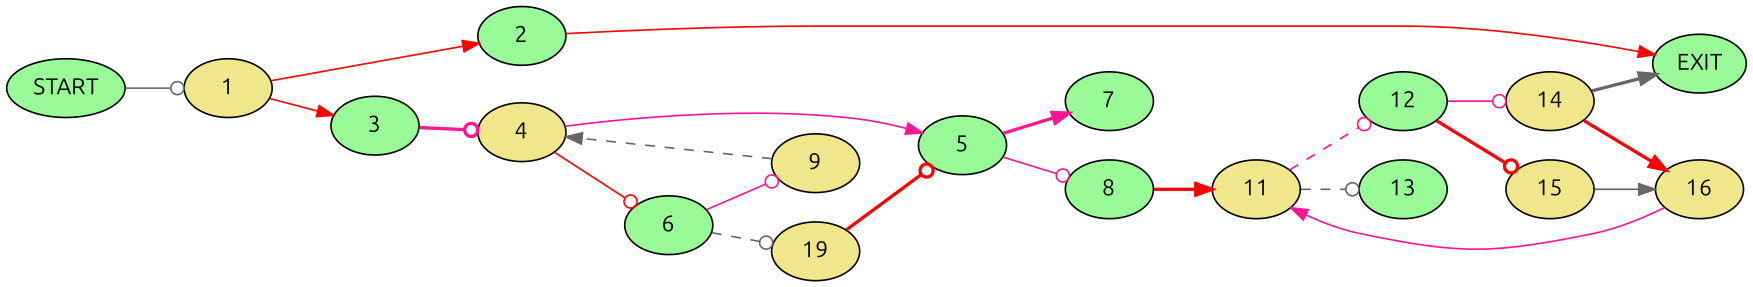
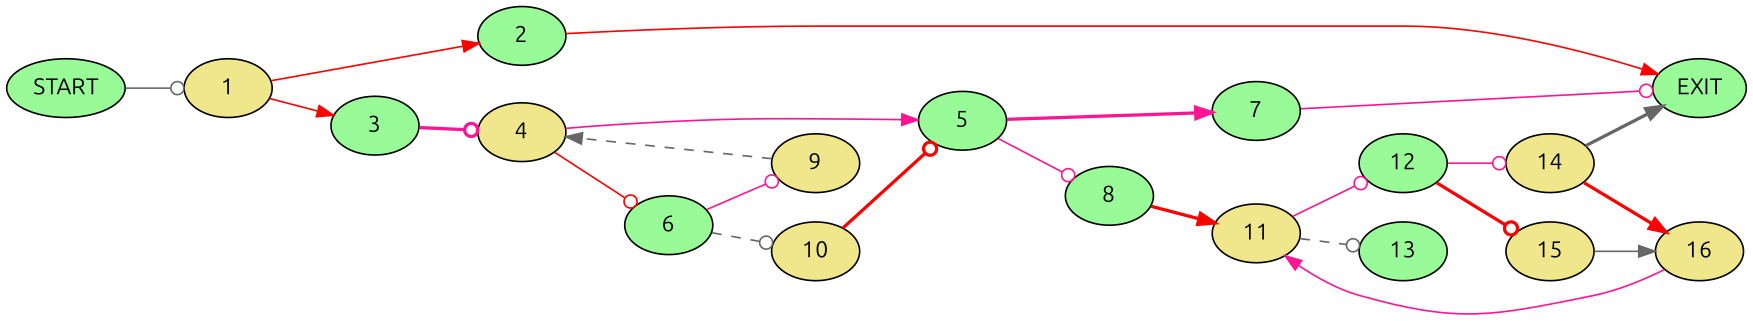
edge "7" -> "EXIT": added
edge "11" -> "12": style dashed -> solid
node "19": label "19" -> "10"
